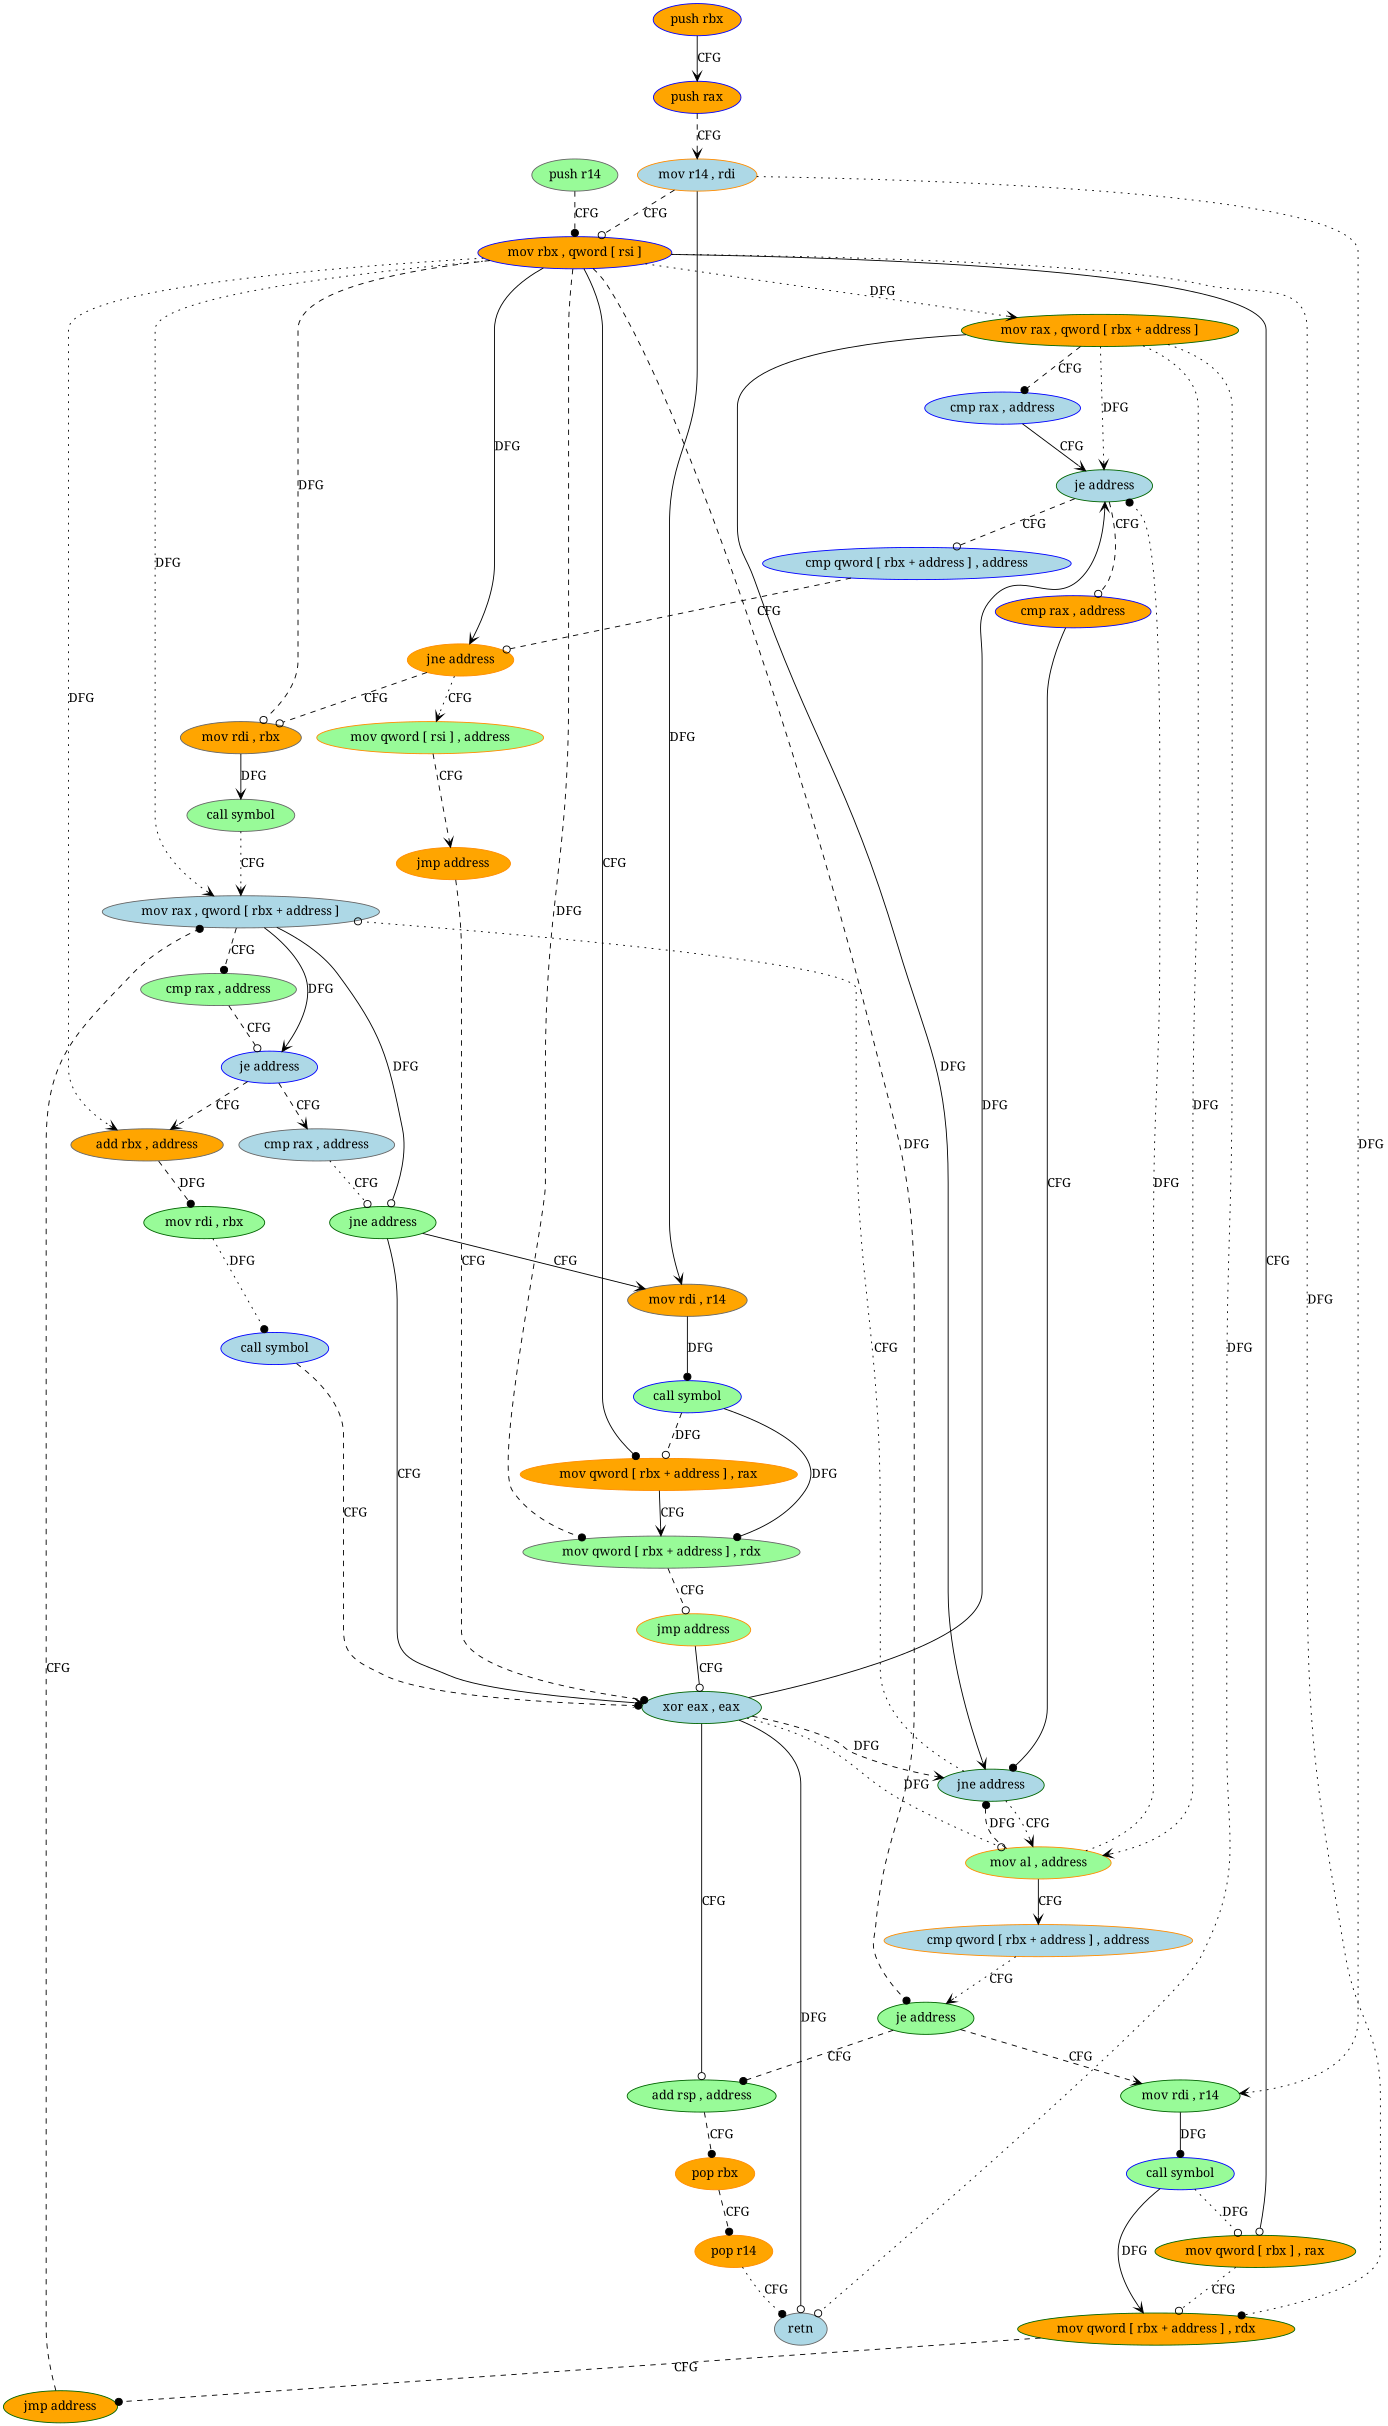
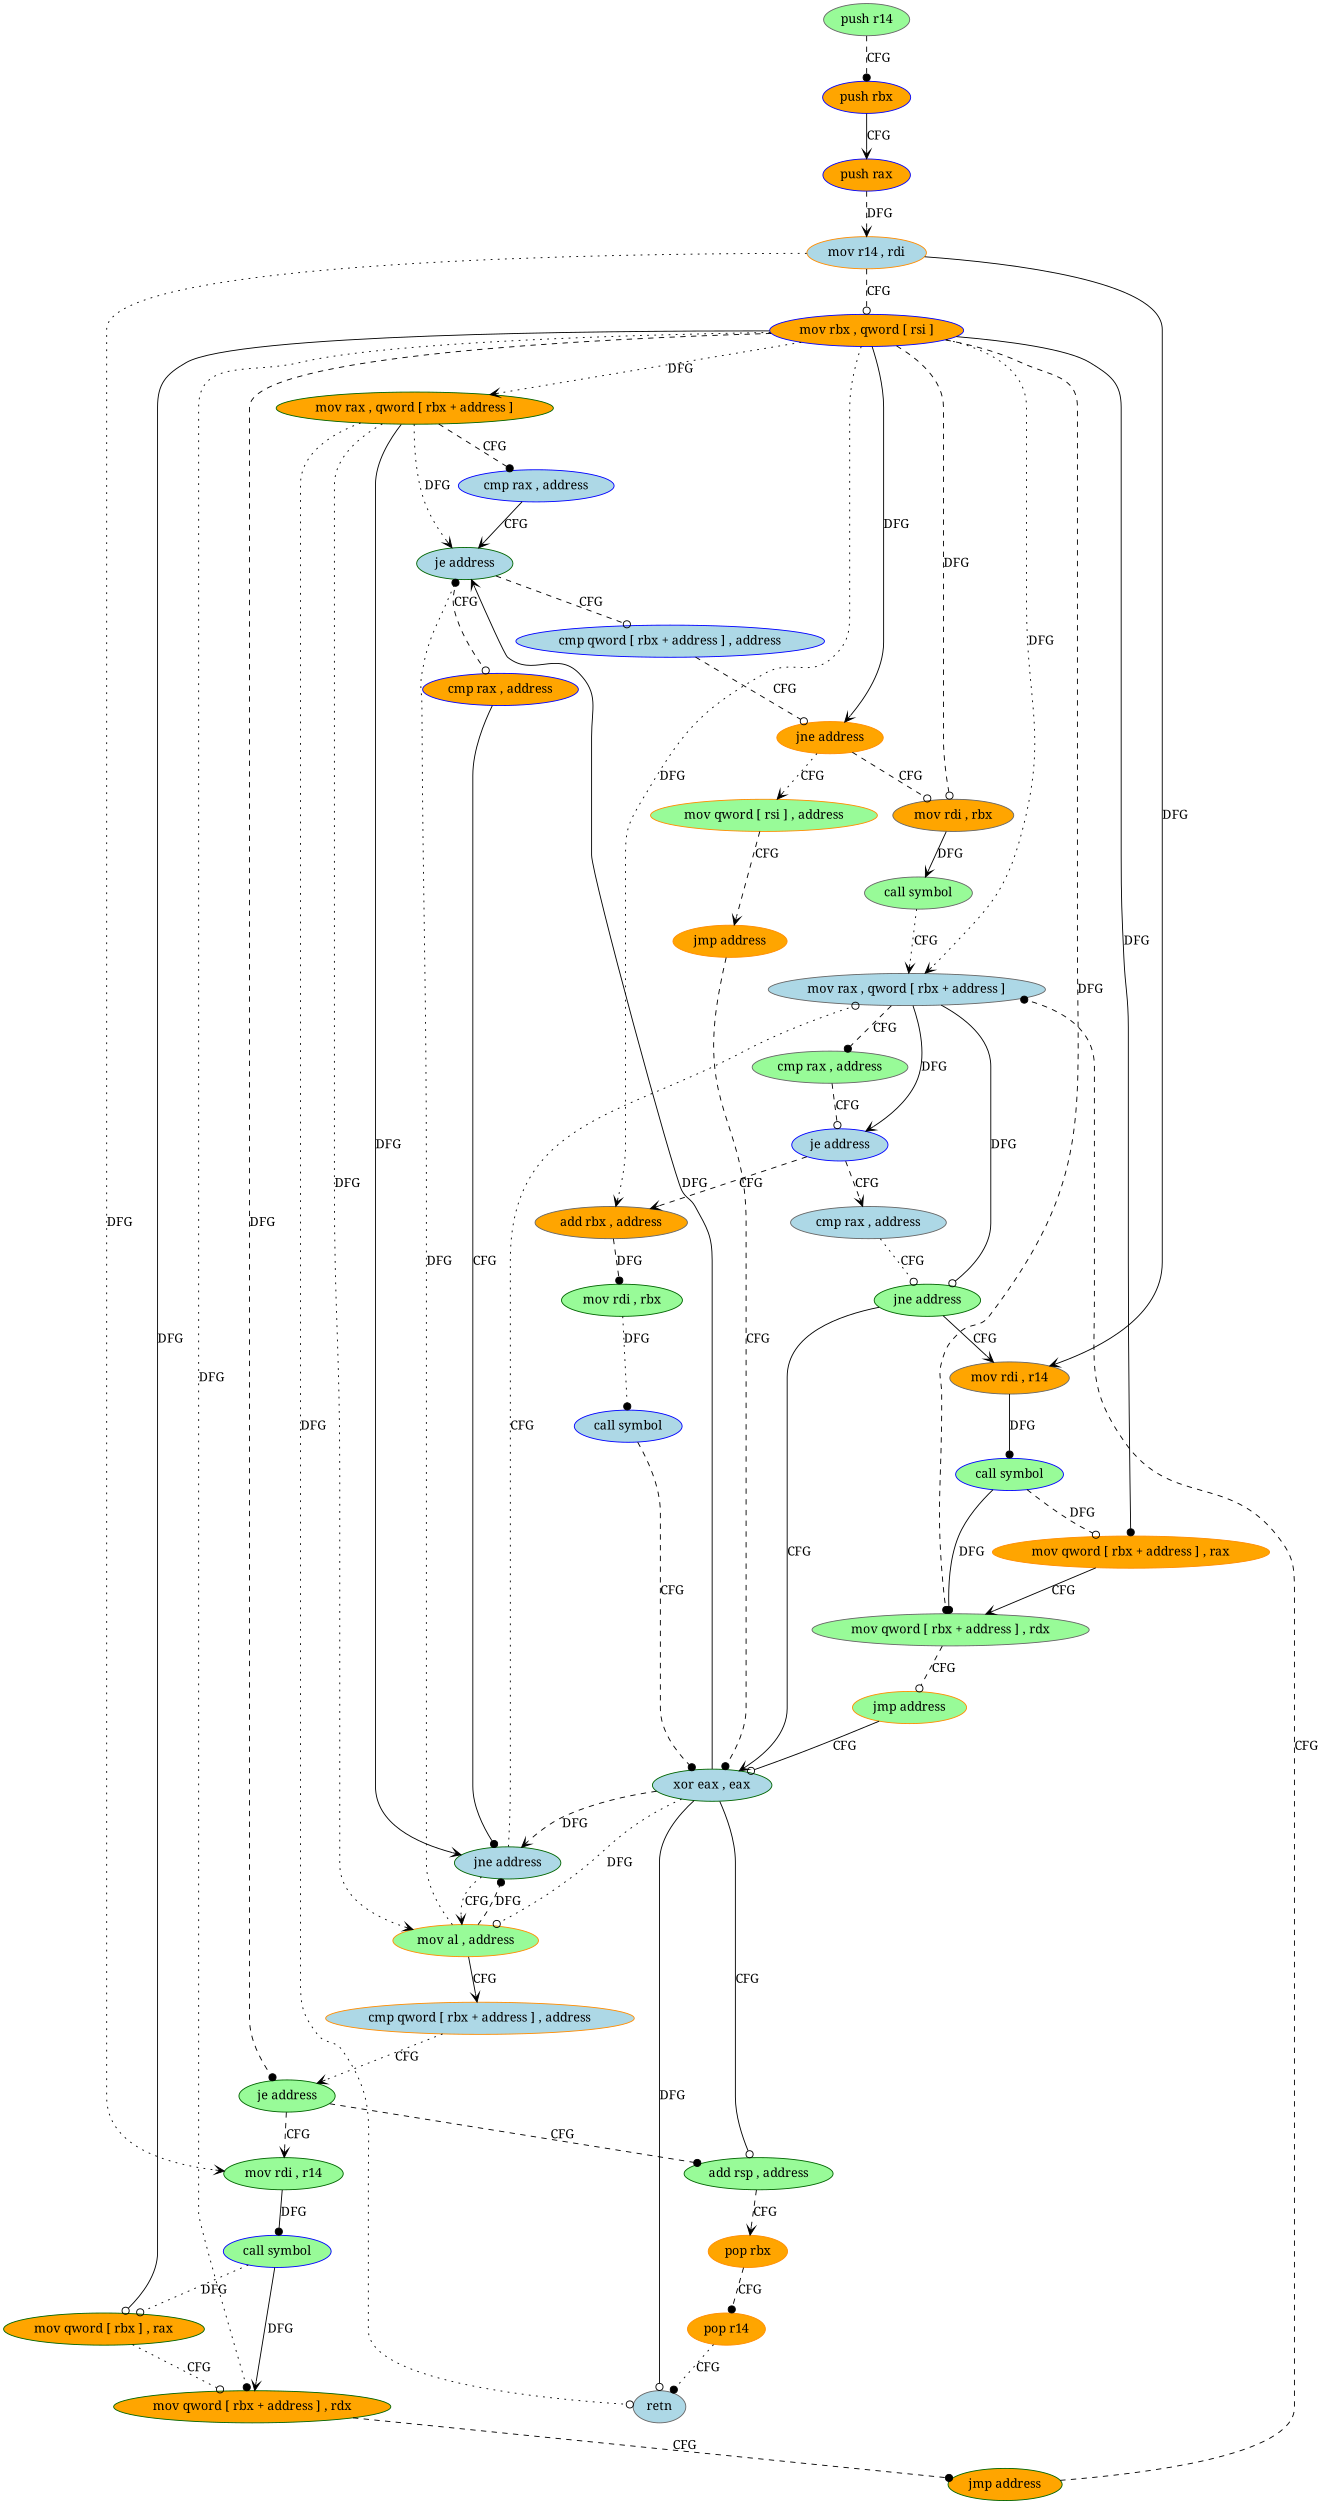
edge "push rax" -> "mov r14 , rdi": label "CFG" -> "DFG"
edge "push r14" -> "mov rbx , qword [ rsi ]": now "push r14" -> "push rbx"
edge "mov rbx , qword [ rsi ]" -> "mov qword [ rbx + address ] , rax": label "CFG" -> "DFG"
edge "mov rbx , qword [ rsi ]" -> "mov qword [ rbx ] , rax": label "CFG" -> "DFG"
edge "add rsp , address" -> "pop rbx": arrowhead dot -> vee
